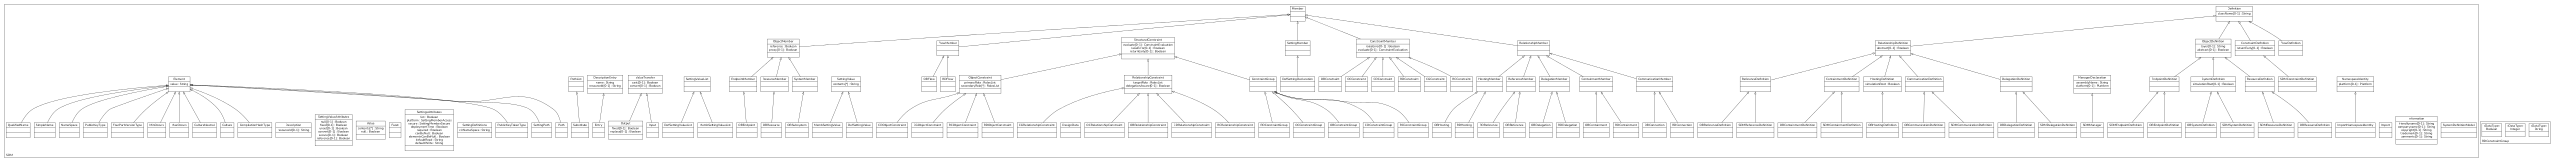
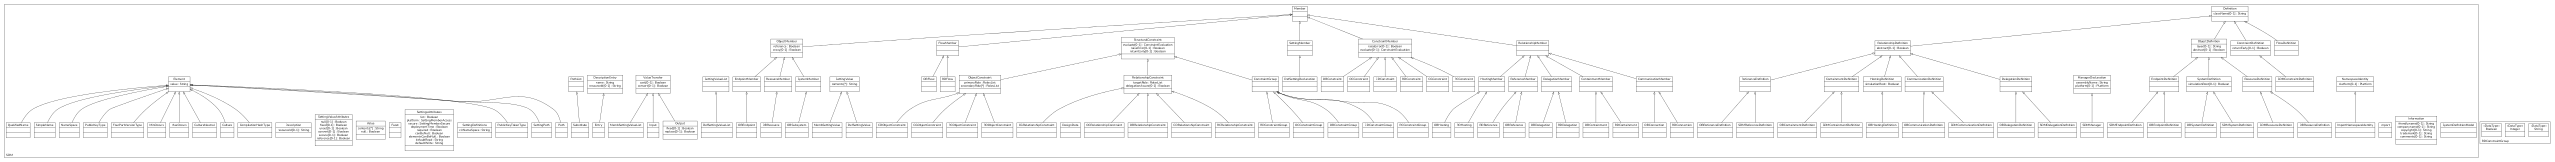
edge "MembSettingValueList" -> "SettingValueList": now "MembSettingValueList" -> "ValueTransfer"
